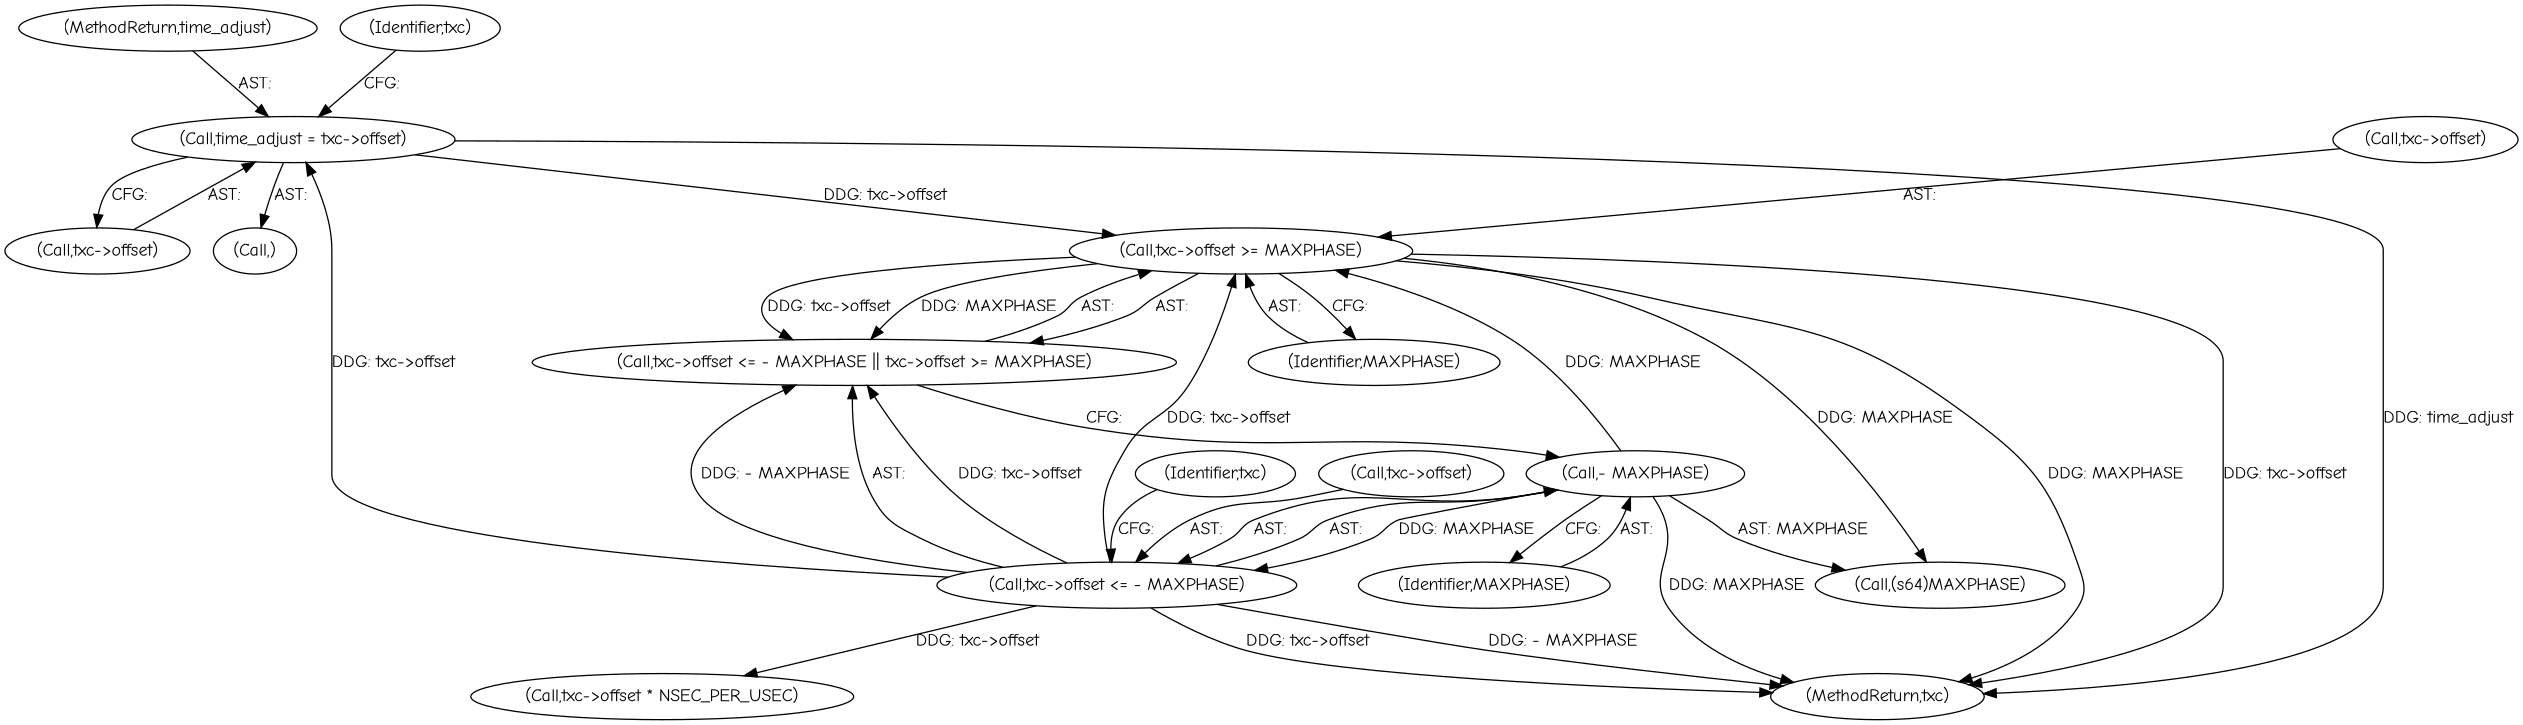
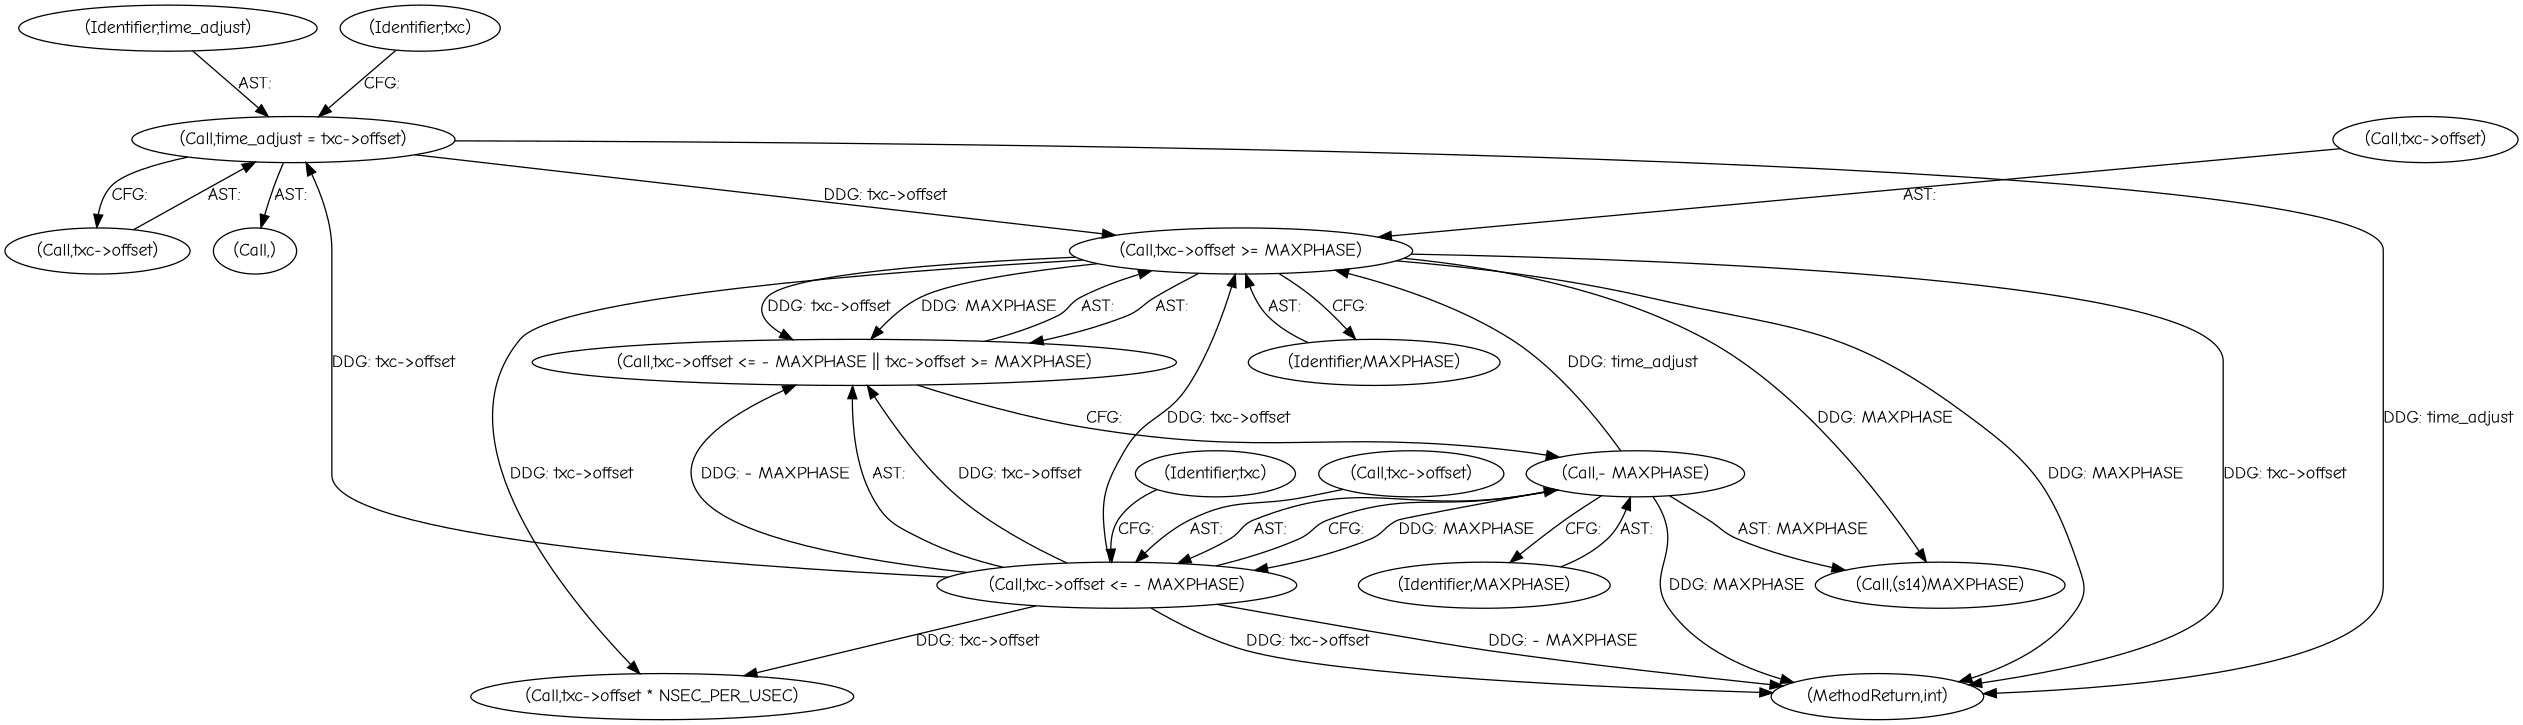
node "(MethodReturn,time_adjust)": label "(MethodReturn,time_adjust)" -> "(Identifier,time_adjust)"
edge "(Call,txc->offset >= MAXPHASE)" -> "(Call,txc->offset * NSEC_PER_USEC)": added, label "DDG: txc->offset"
edge "(Call,- MAXPHASE)" -> "(Call,txc->offset >= MAXPHASE)": label "DDG: MAXPHASE" -> "DDG: time_adjust"
edge "(Call,txc->offset <= - MAXPHASE)" -> "(Call,- MAXPHASE)": label "AST: " -> "CFG: "
node "(Call,(s64)MAXPHASE)": label "(Call,(s64)MAXPHASE)" -> "(Call,(s14)MAXPHASE)"
node "(MethodReturn,txc)": label "(MethodReturn,txc)" -> "(MethodReturn,int)"
